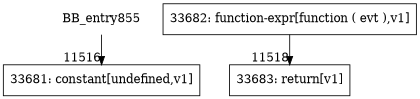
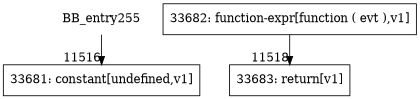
node "BB_entry855": label "BB_entry855" -> "BB_entry255"
